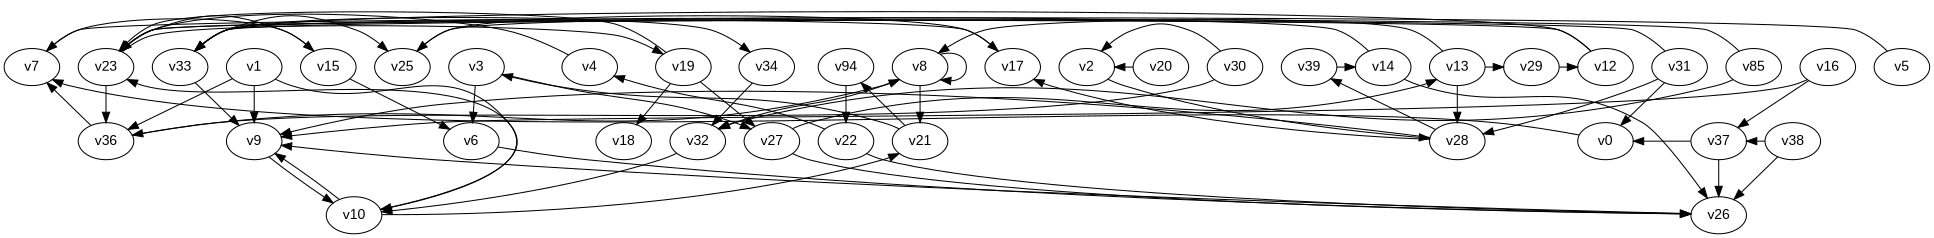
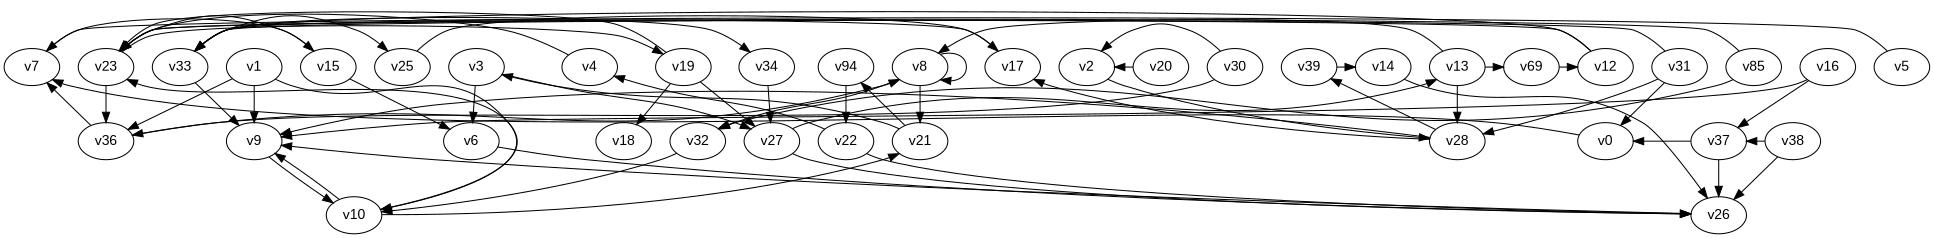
edge "v14" -> "v25": removed
node "v29": label "v29" -> "v69"
edge "v34" -> "v32": now "v34" -> "v27"
